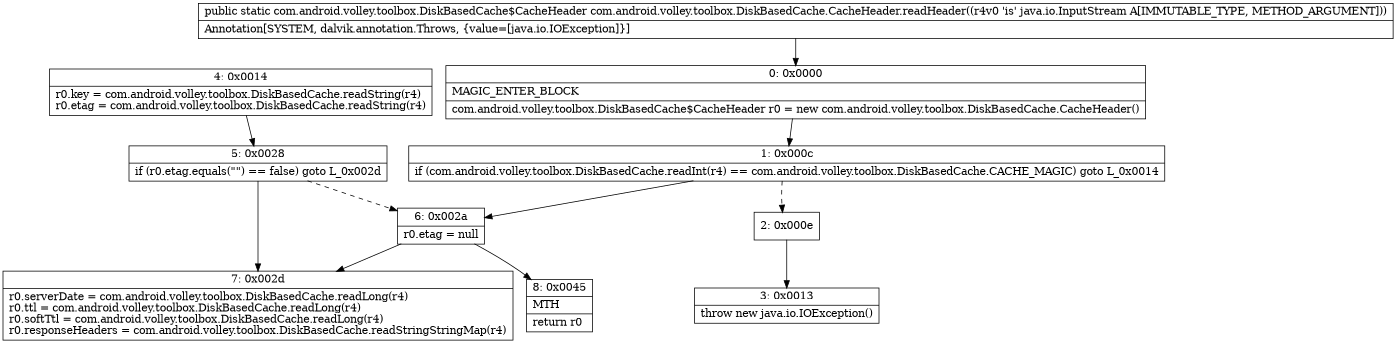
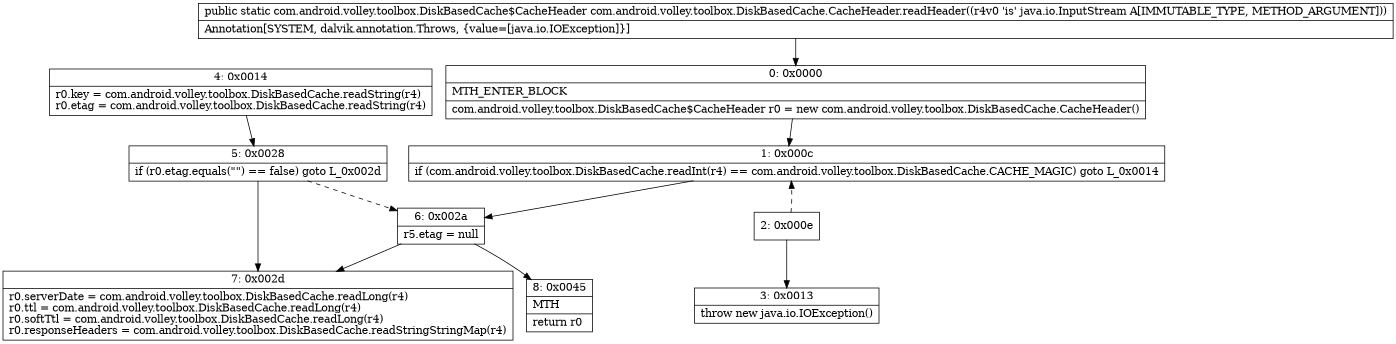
node "0: 0x0000": text "MAGIC_ENTER_BLOCK" -> "MTH_ENTER_BLOCK"
edge "1: 0x000c" -> "2: 0x000e": reversed
node "6: 0x002a": text "r0.etag = null" -> "r5.etag = null"
